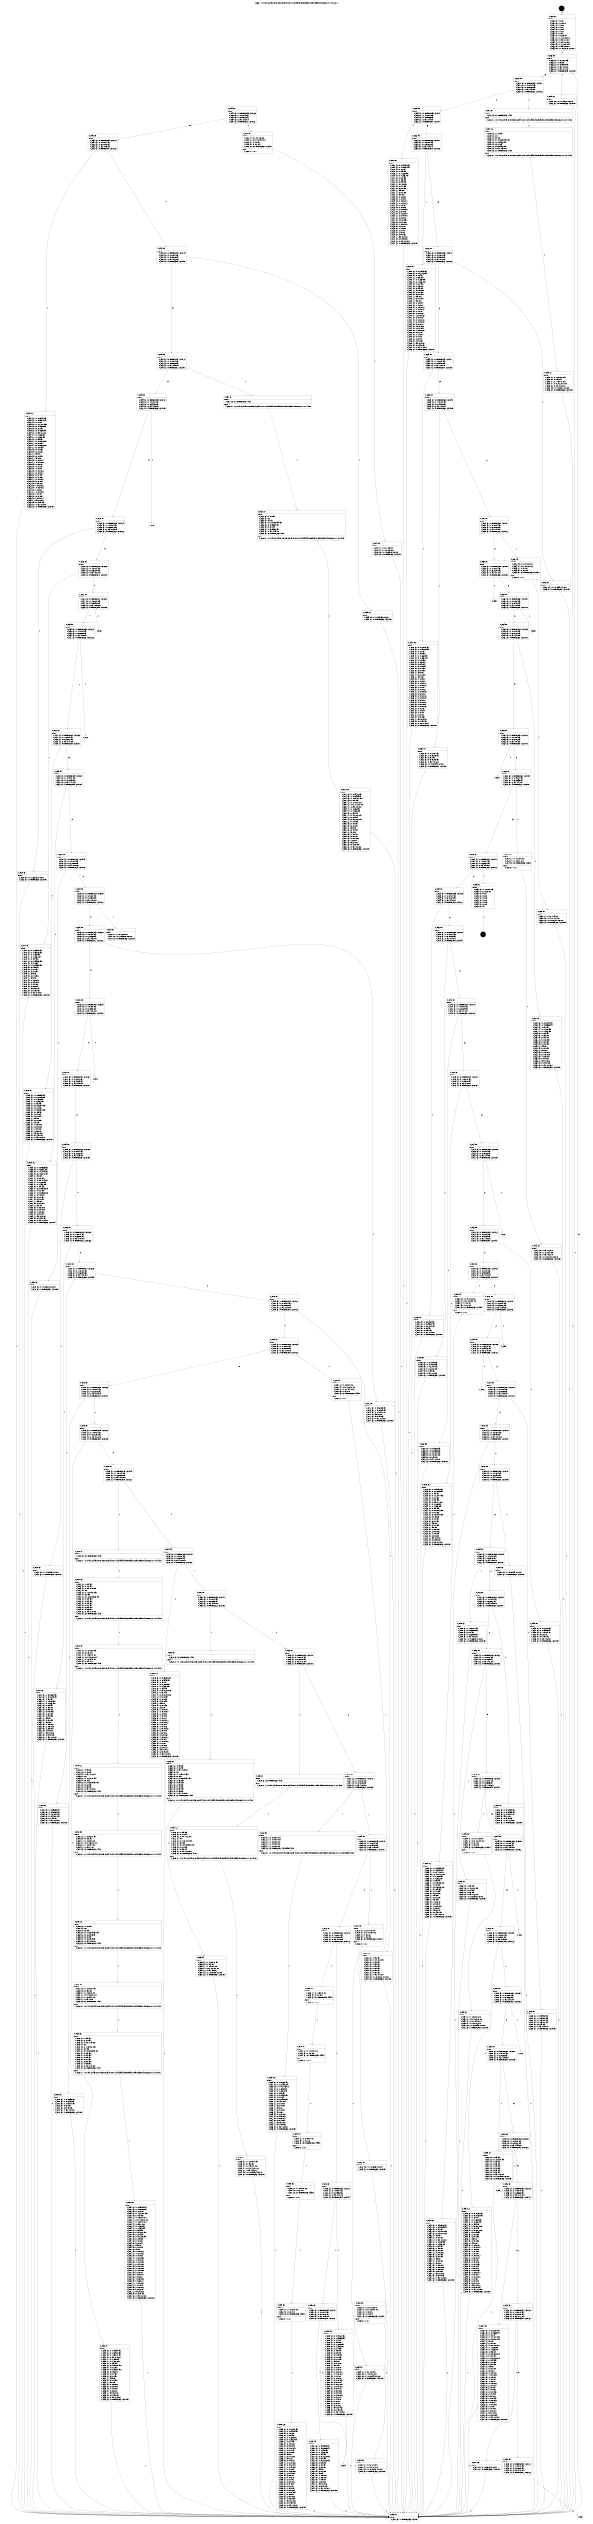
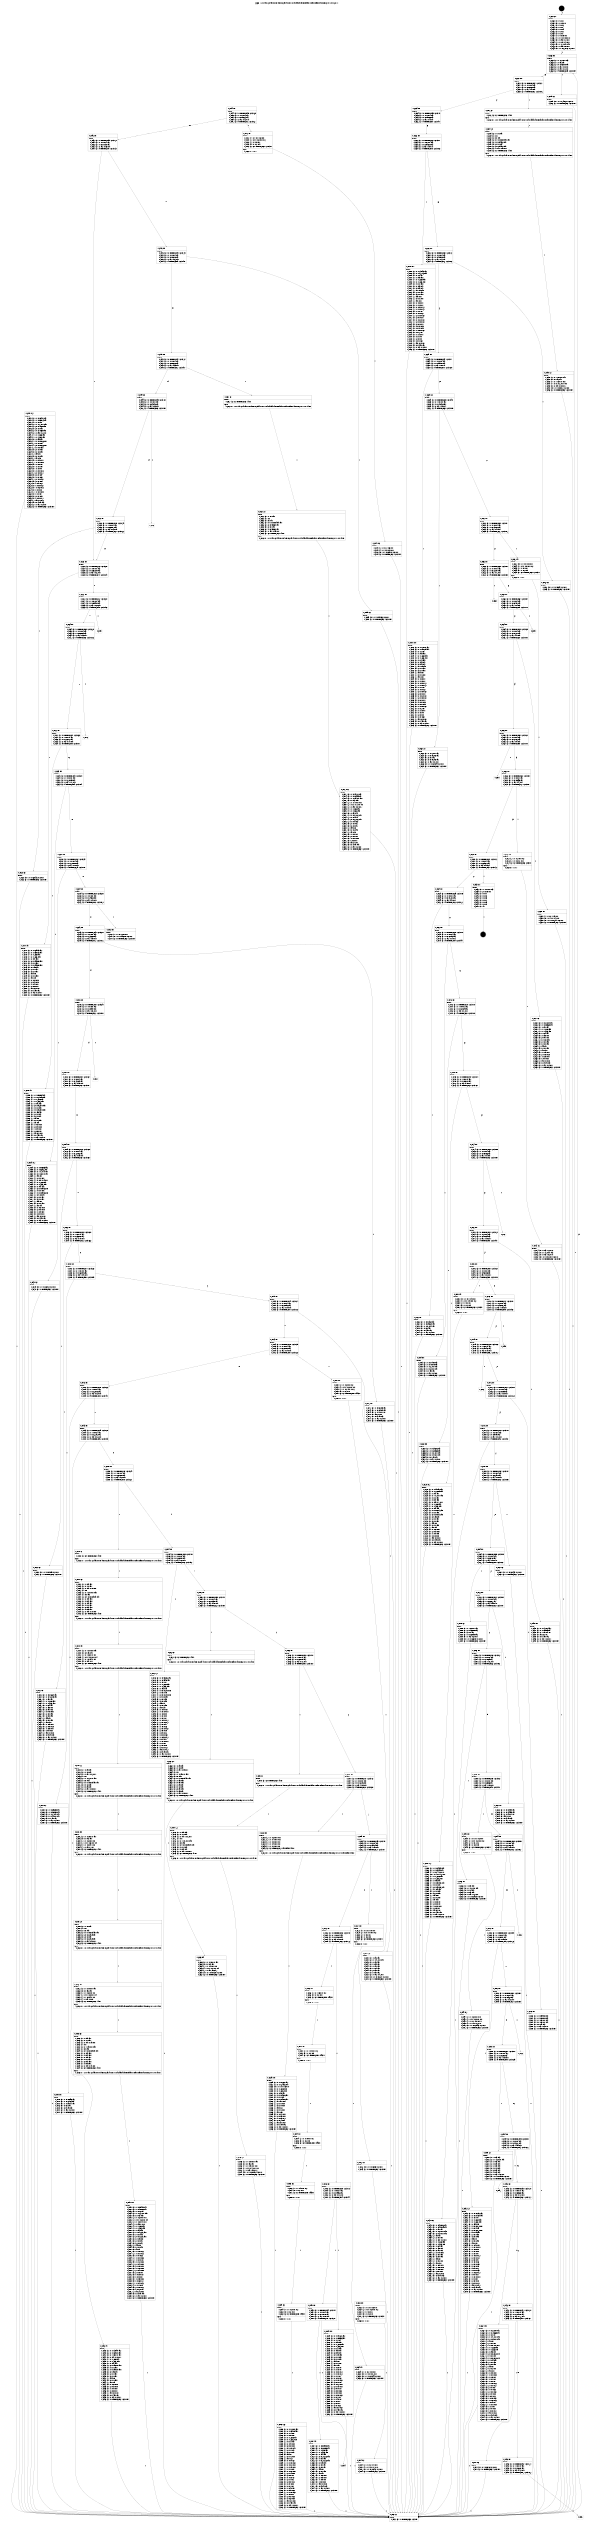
node "0x4023f7 [137]": removed
edge "0x40199a [28]" -> "0x4029bd [174]": now "0x40199a [28]" -> "0x401a26 [28]"
